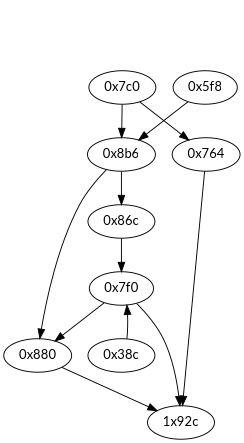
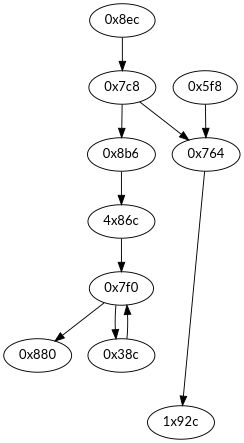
node "0x8ec": added
node "0x7c0": label "0x7c0" -> "0x7c8"
edge "0x5f8" -> "0x8b6": now "0x5f8" -> "0x764"
node "0x86c": label "0x86c" -> "4x86c"
edge "0x8b6" -> "0x880": removed
edge "0x7f0" -> "1x92c": now "0x7f0" -> "0x38c"
edge "0x880" -> "1x92c": removed
